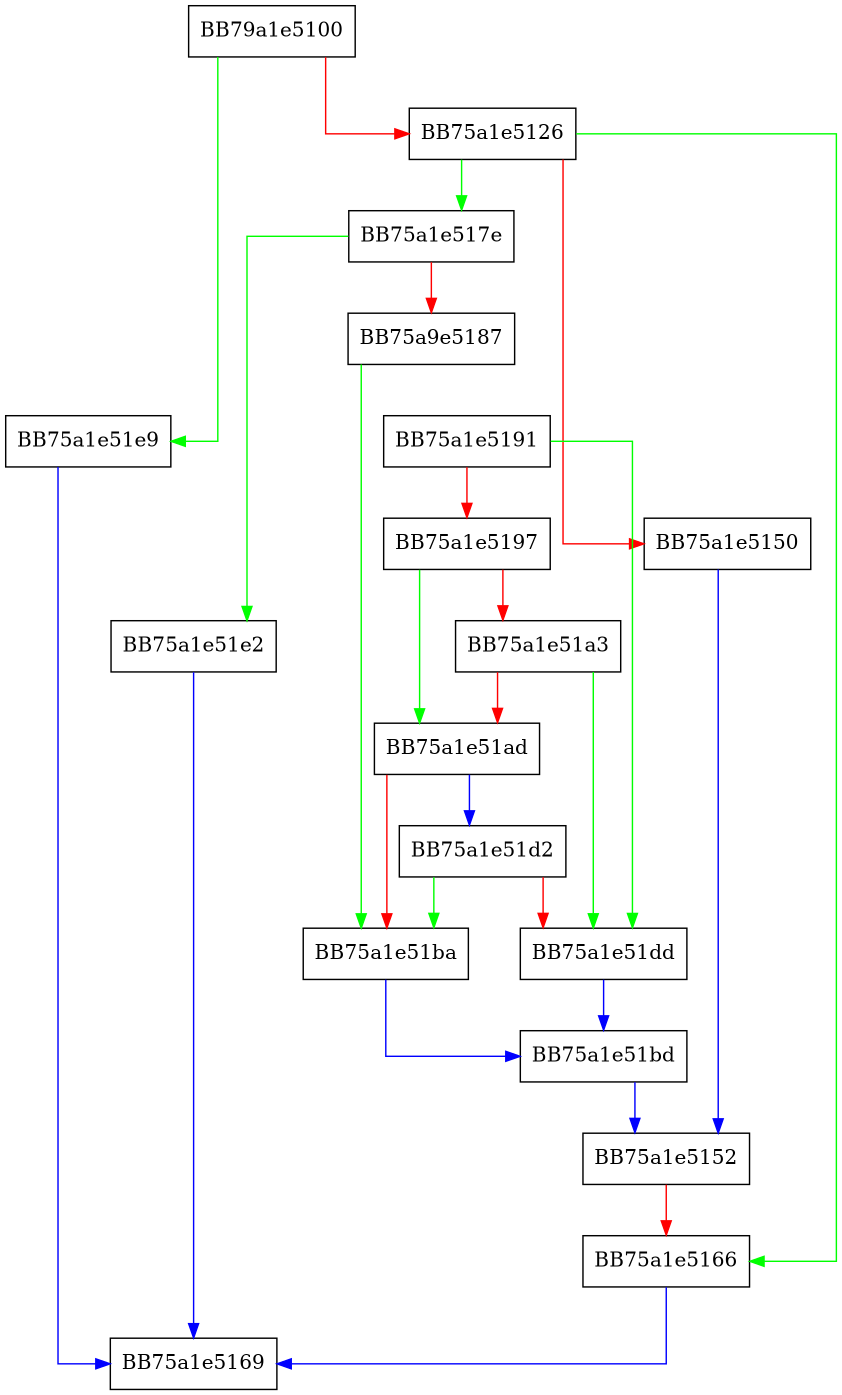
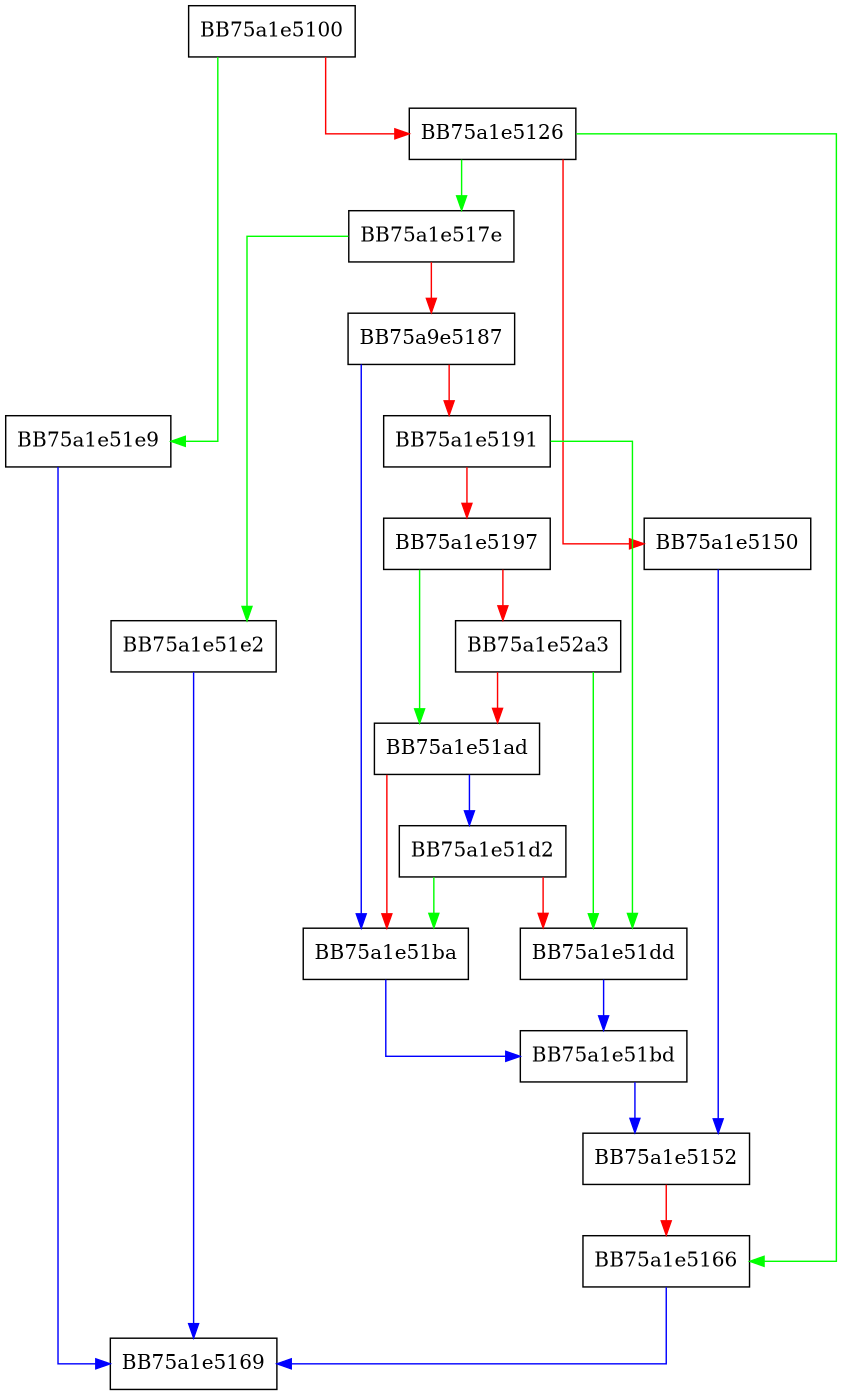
node "BB79a1e5100": label "BB79a1e5100" -> "BB75a1e5100"
edge "BB75a9e5187" -> "BB75a1e5191": added
edge "BB75a9e5187" -> "BB75a1e51ba": color green -> blue
node "BB75a1e51a3": label "BB75a1e51a3" -> "BB75a1e52a3"
